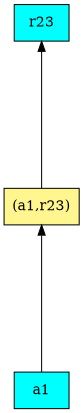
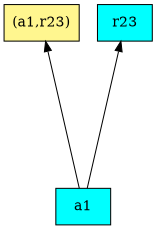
edge "(a1,r23)" -> "r23": now "a1" -> "r23"
